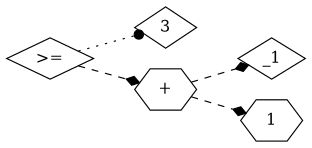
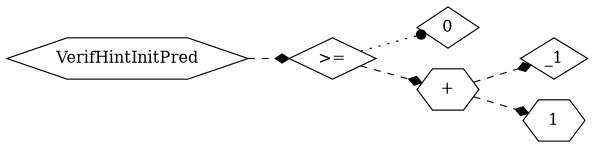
node "3": label "3" -> "0"
node "VerifHintInitPred": added
